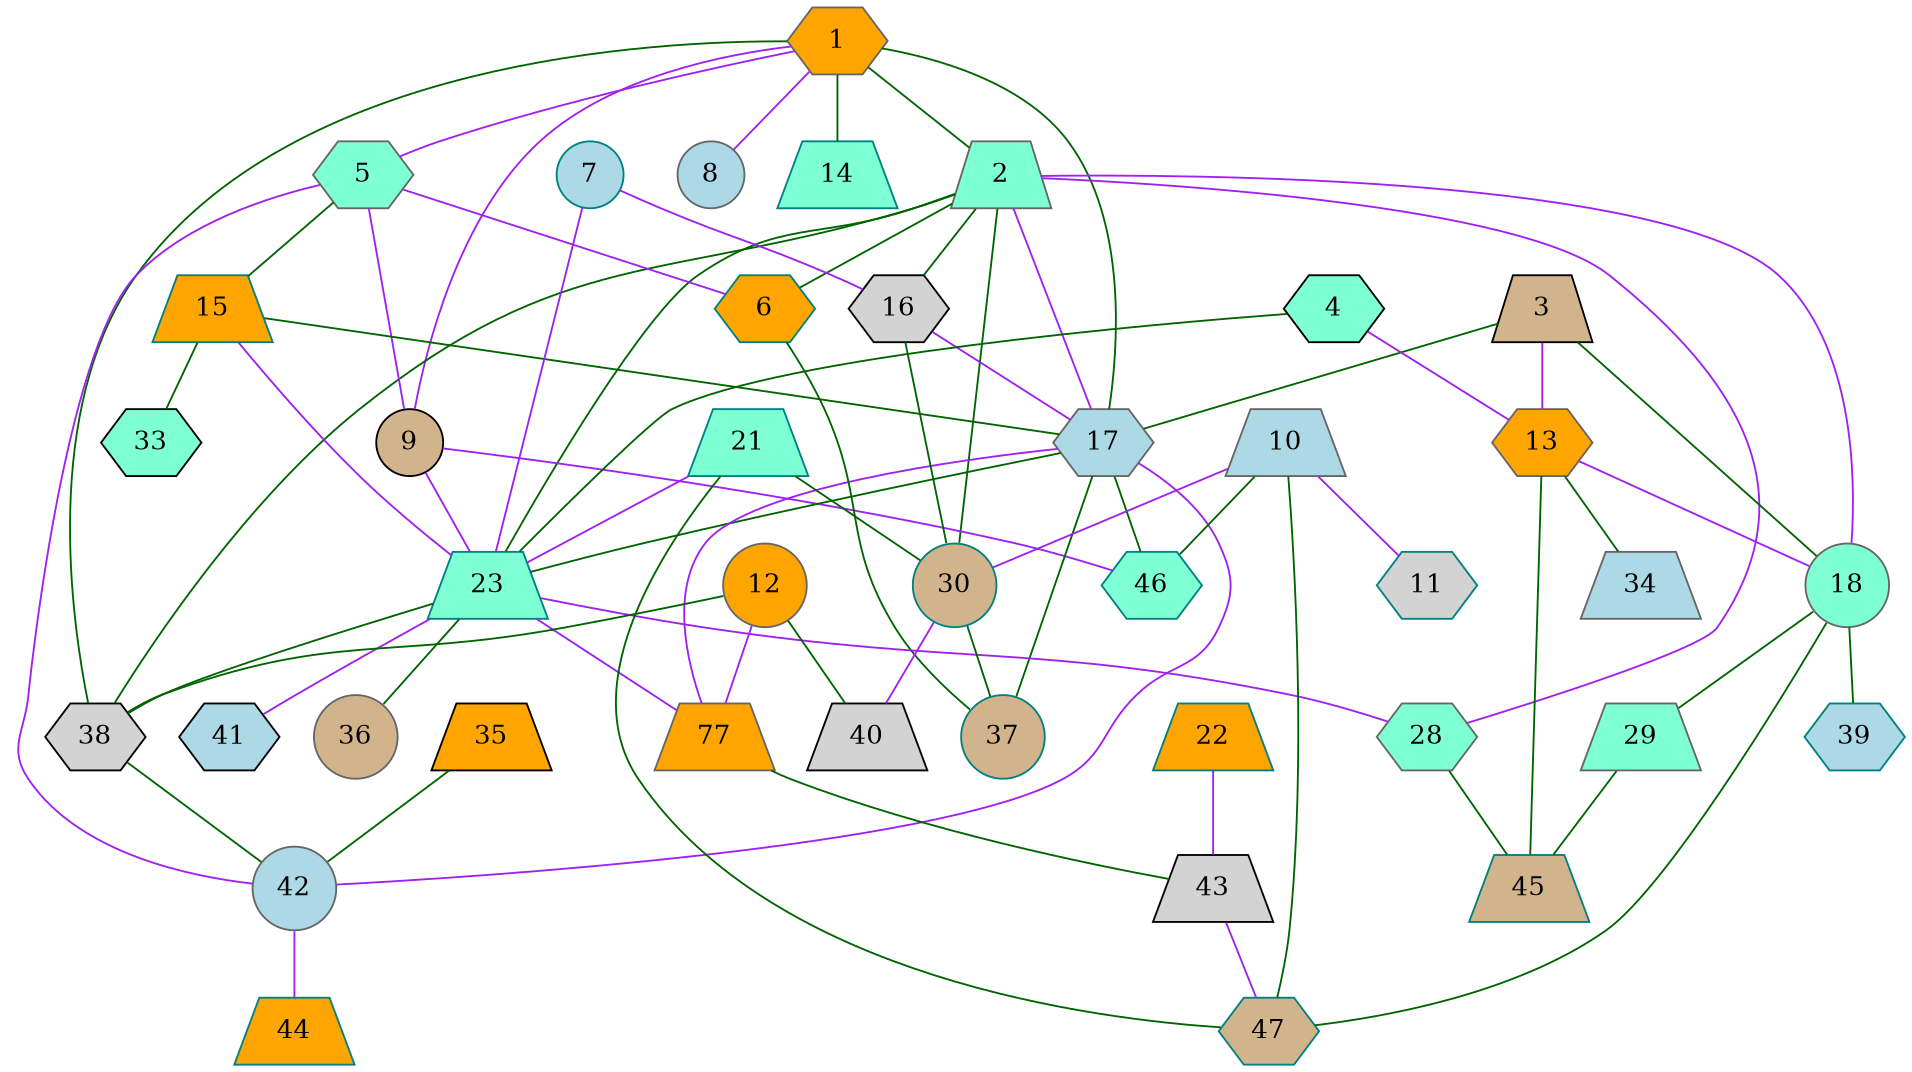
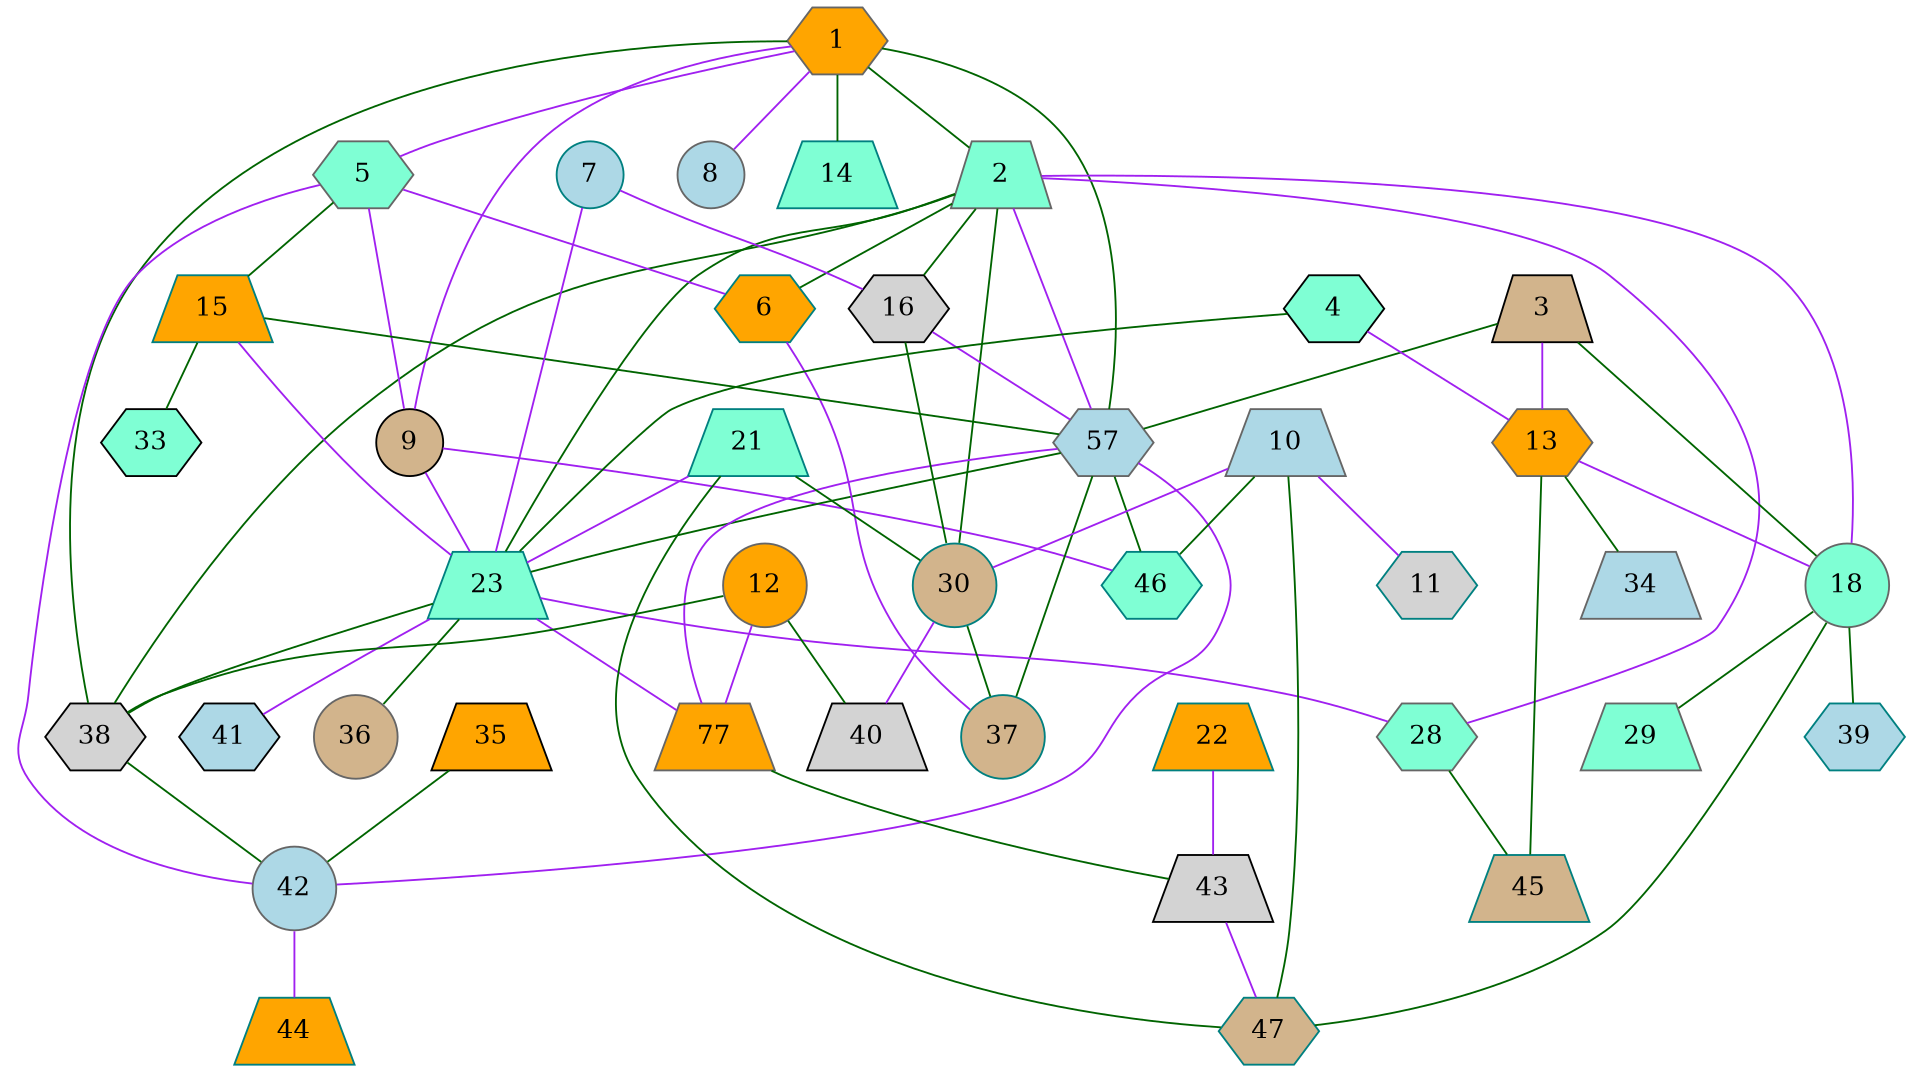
node "17": label "17" -> "57"
edge "6" -- "37": color darkgreen -> purple
edge "29" -- "45": removed
